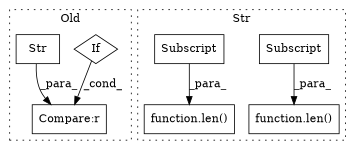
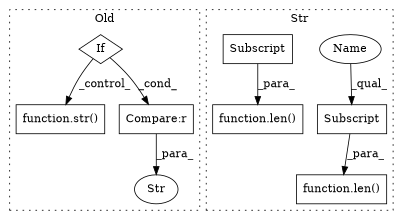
node "Str": shape box -> ellipse
node "Name": added
edge "Str" -> "Compare:r": reversed
node "function.str()": added
